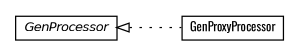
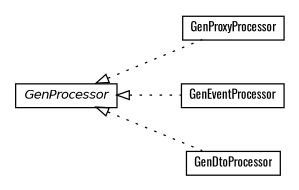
node "GenEventProcessor": added
node "GenDtoProcessor": added
